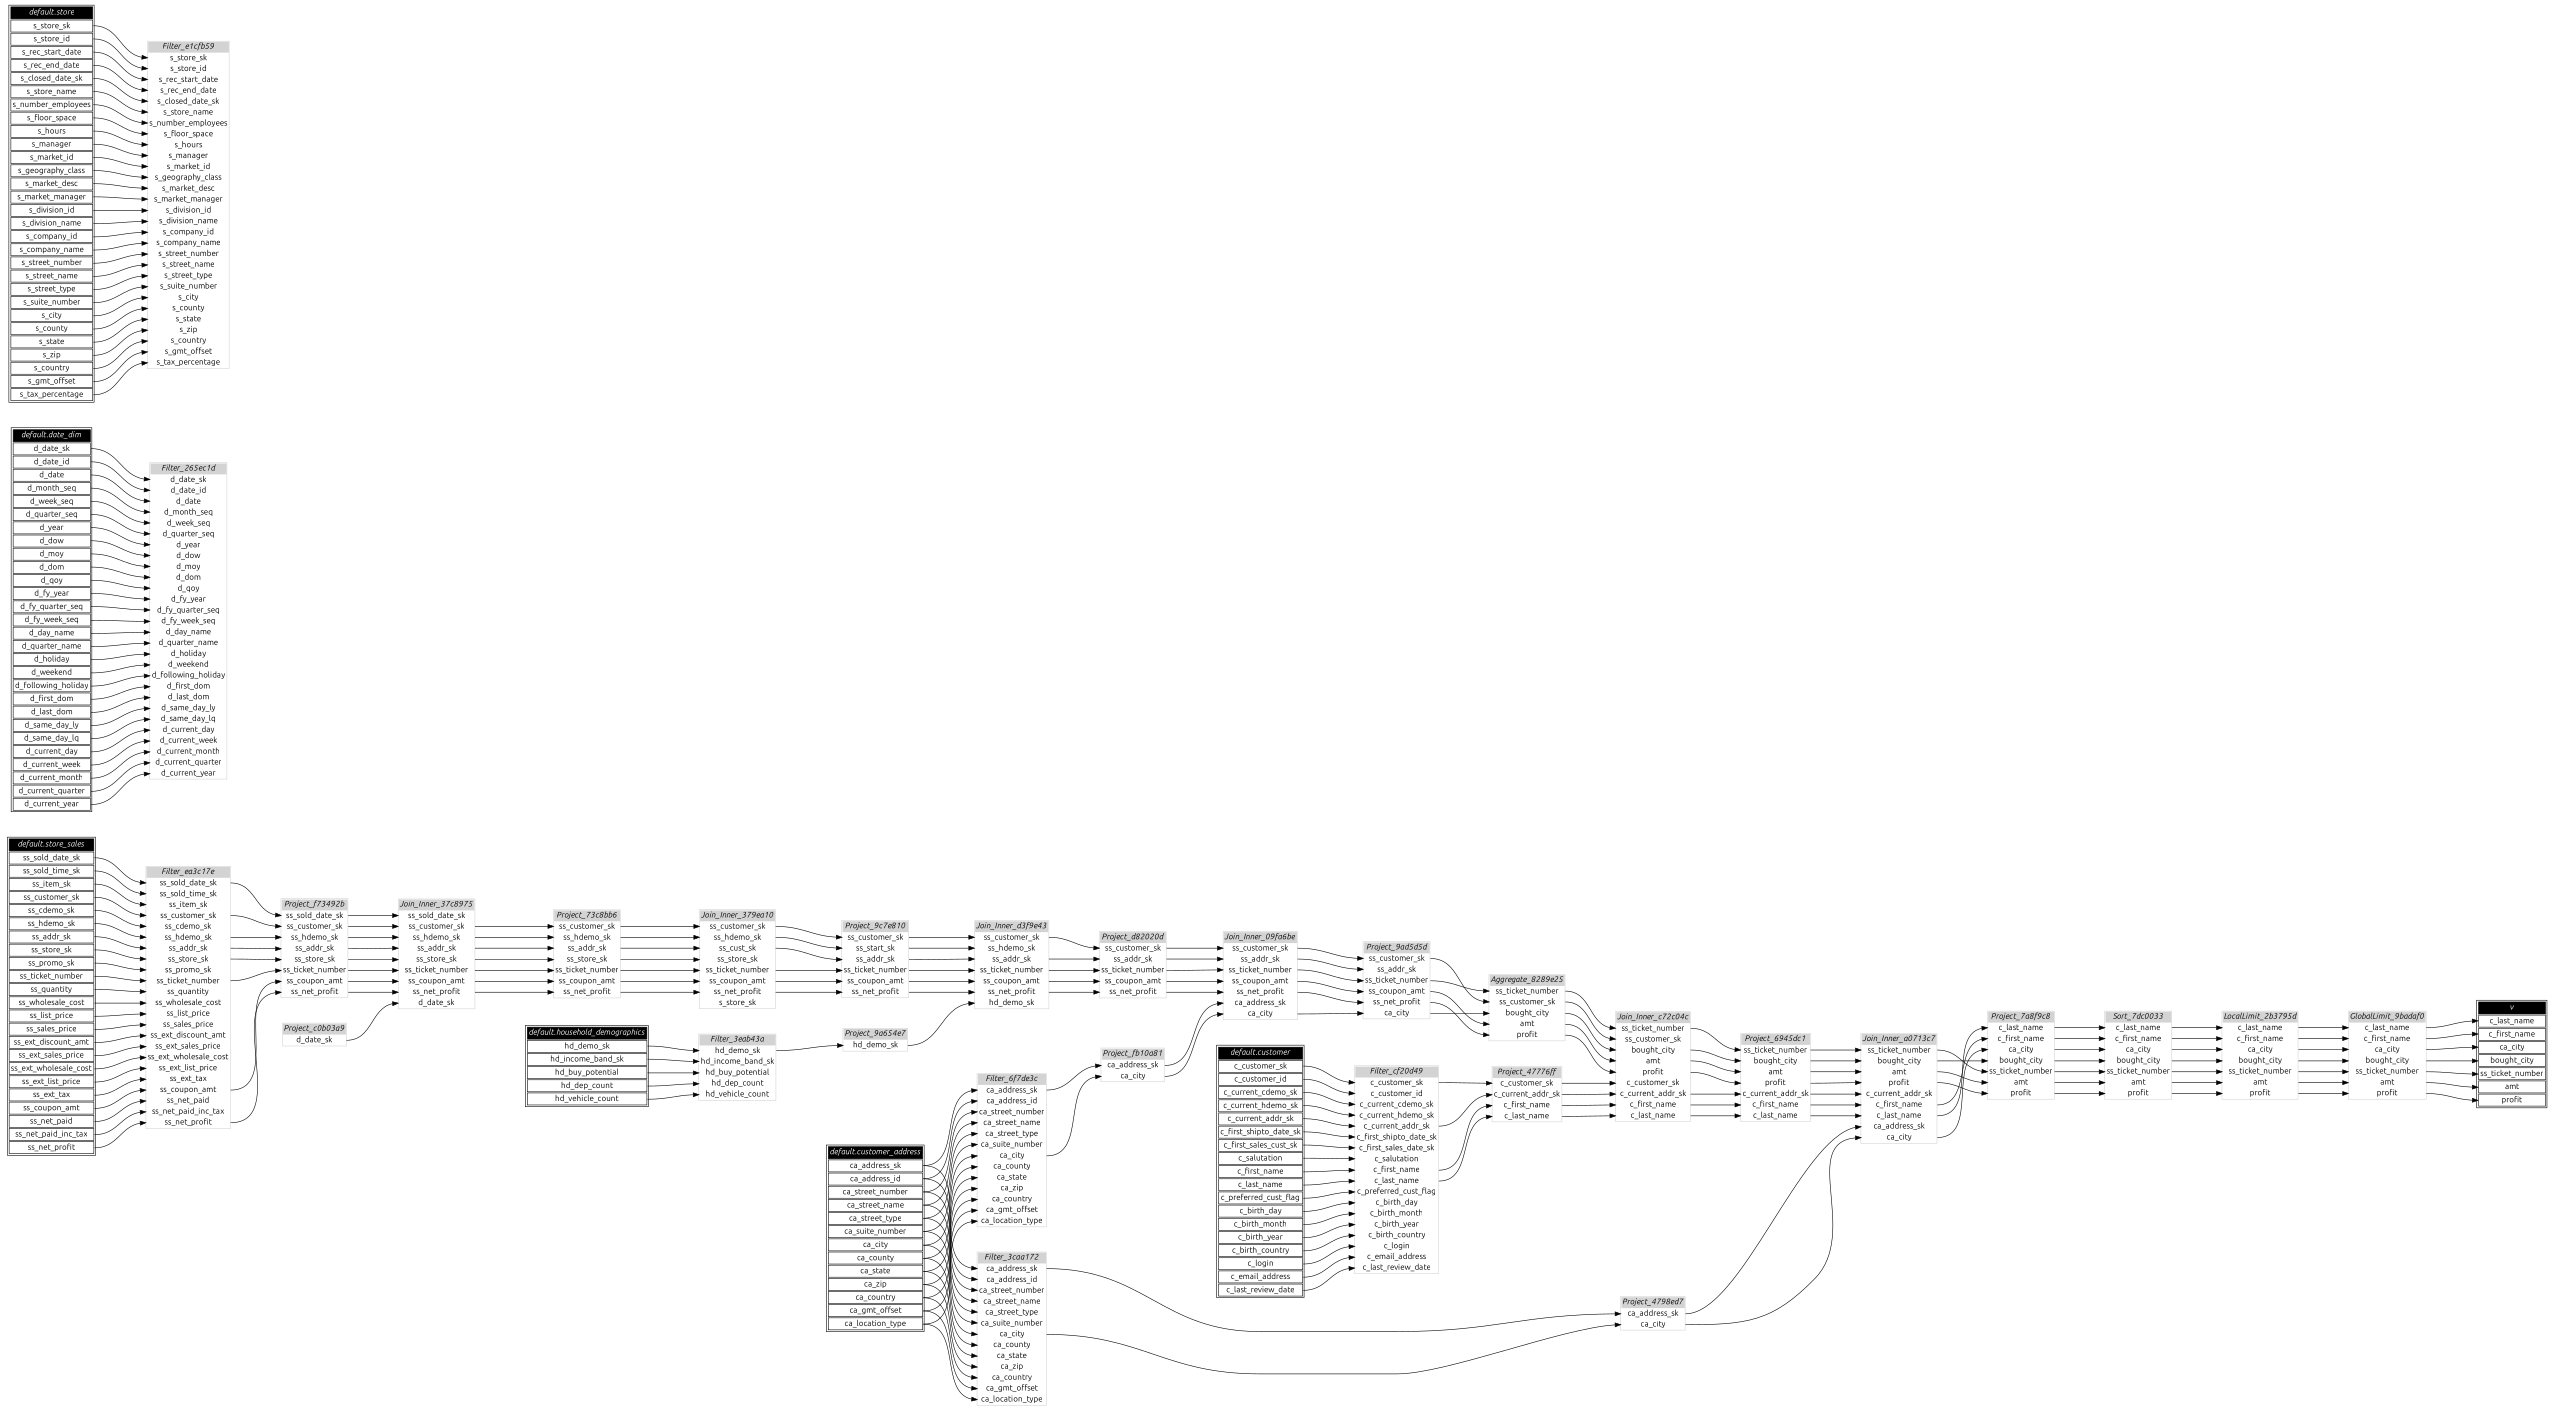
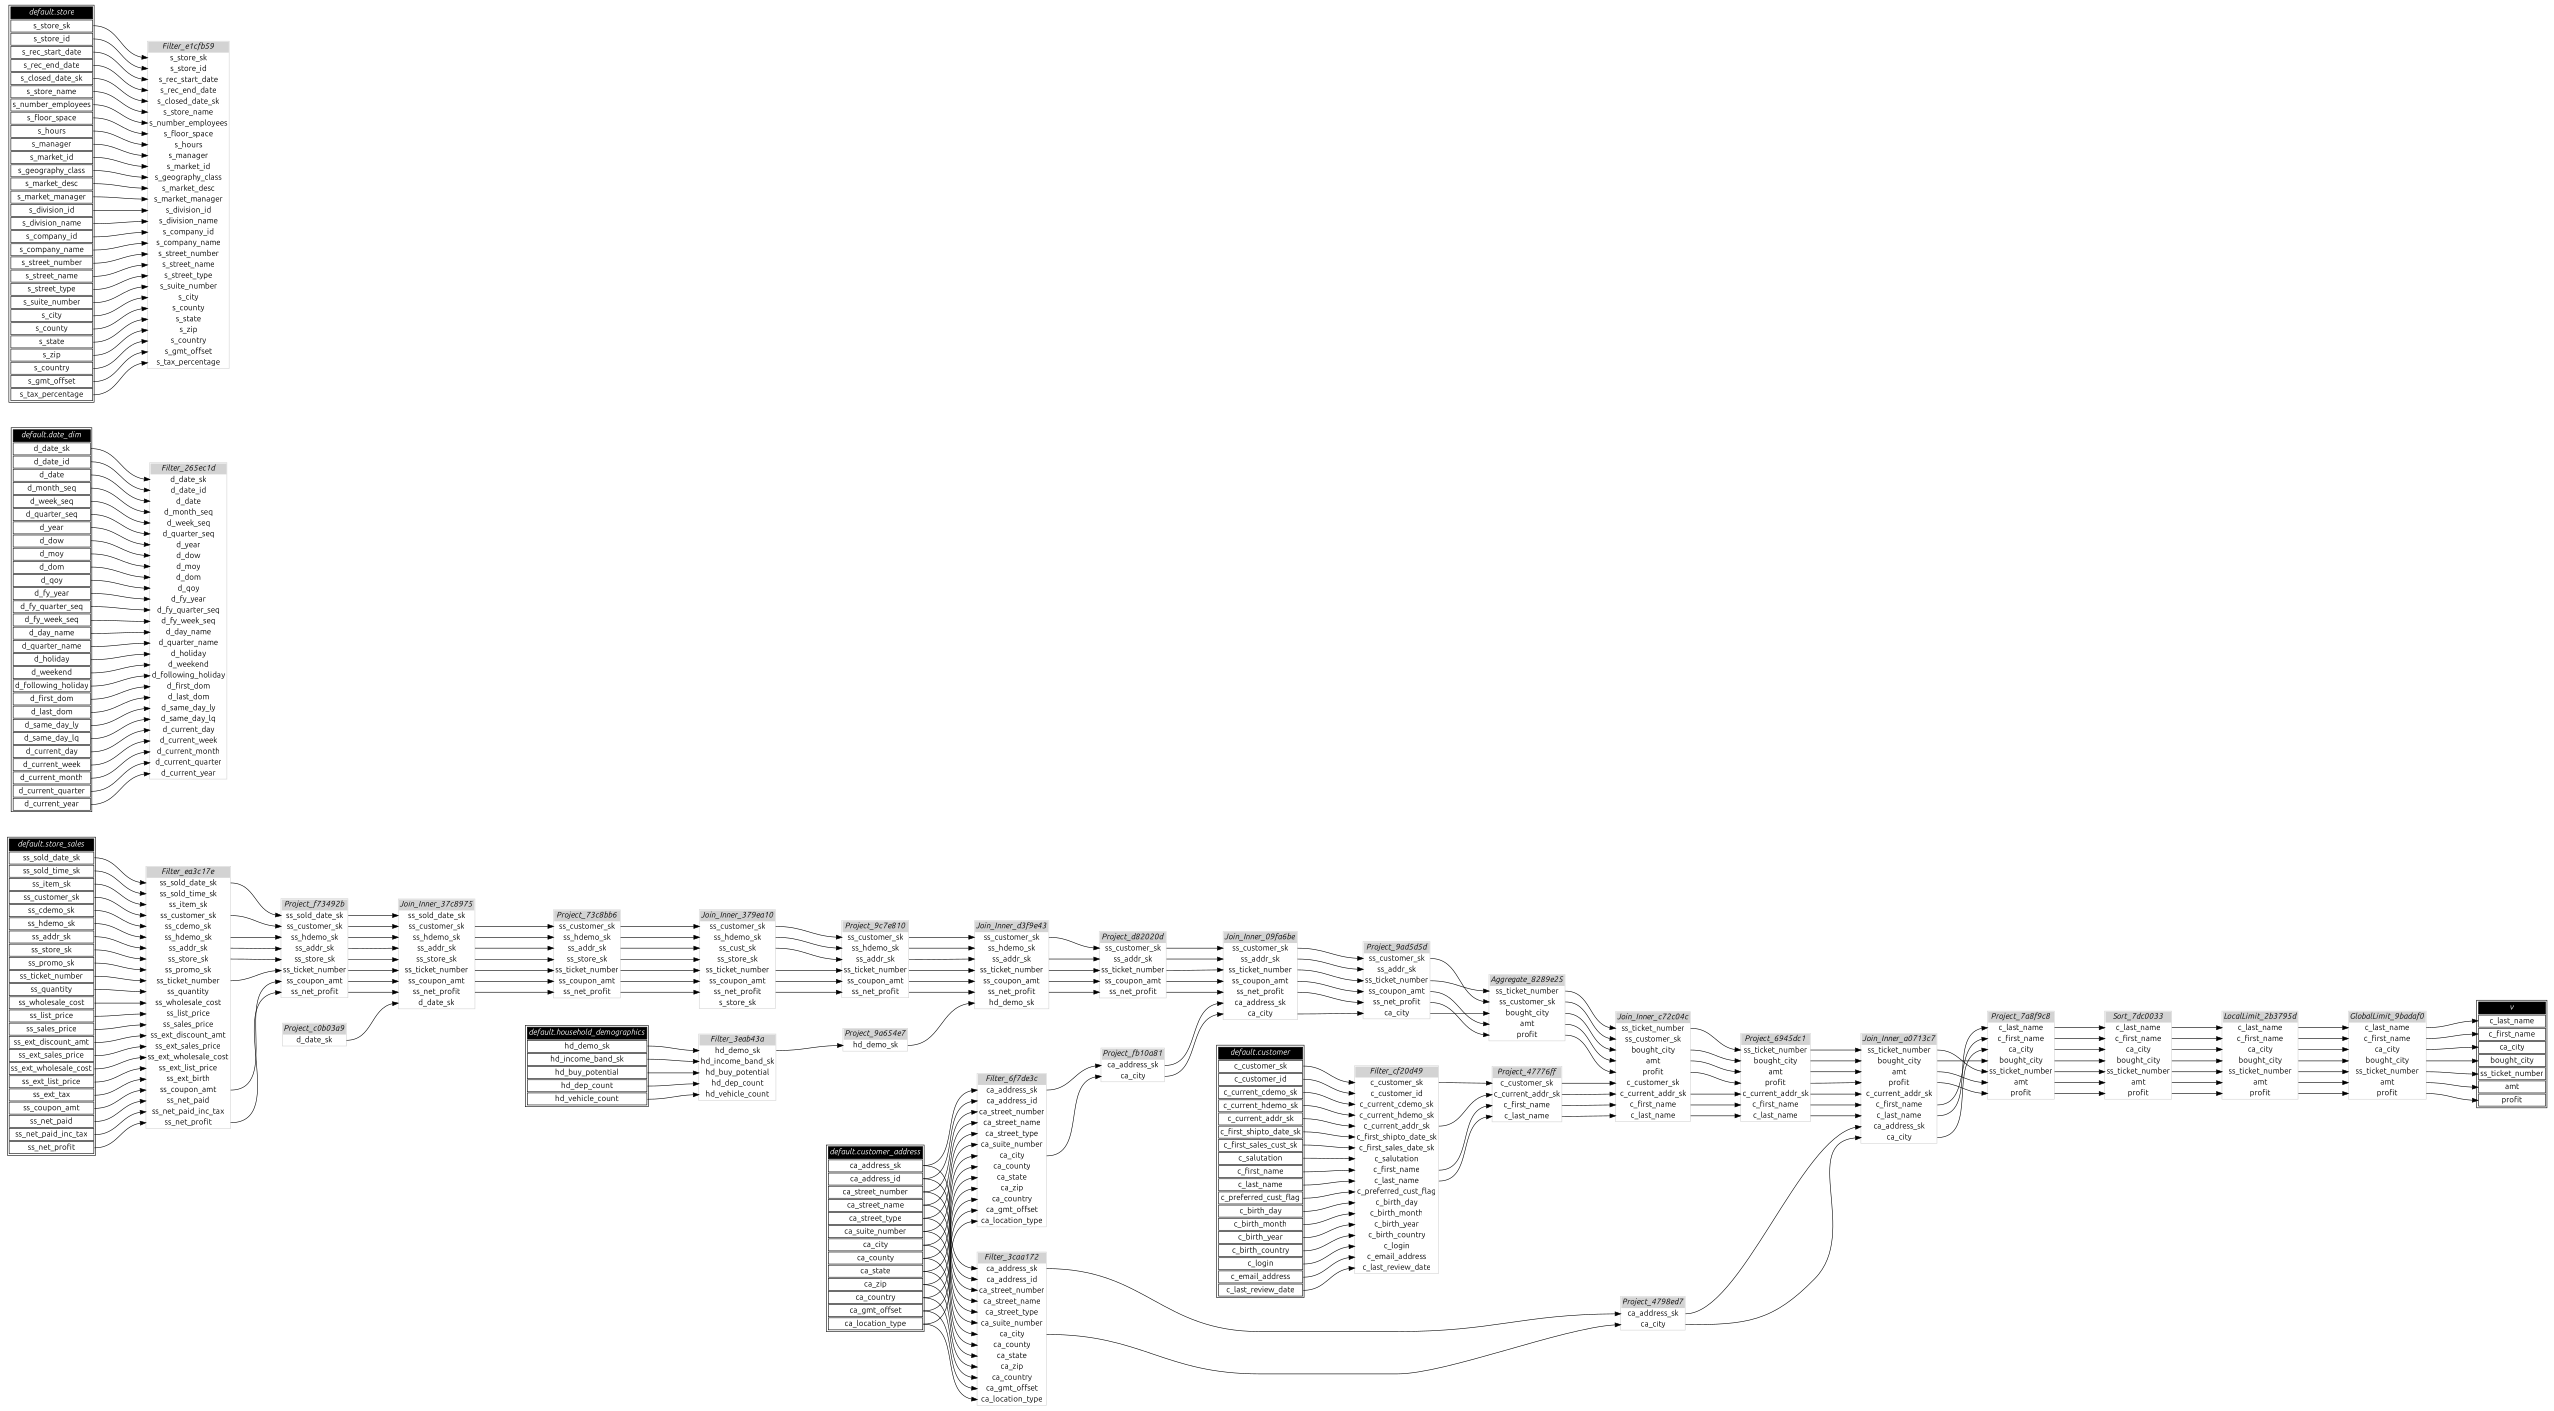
node "Project_9c7e810": text "ss_start_sk" -> "ss_hdemo_sk"
node "Filter_ea3c17e": text "ss_ext_tax" -> "ss_ext_birth"
